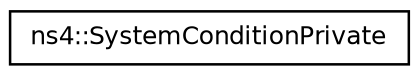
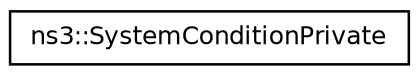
node "ns4::SystemConditionPrivate": label "ns4::SystemConditionPrivate" -> "ns3::SystemConditionPrivate"
